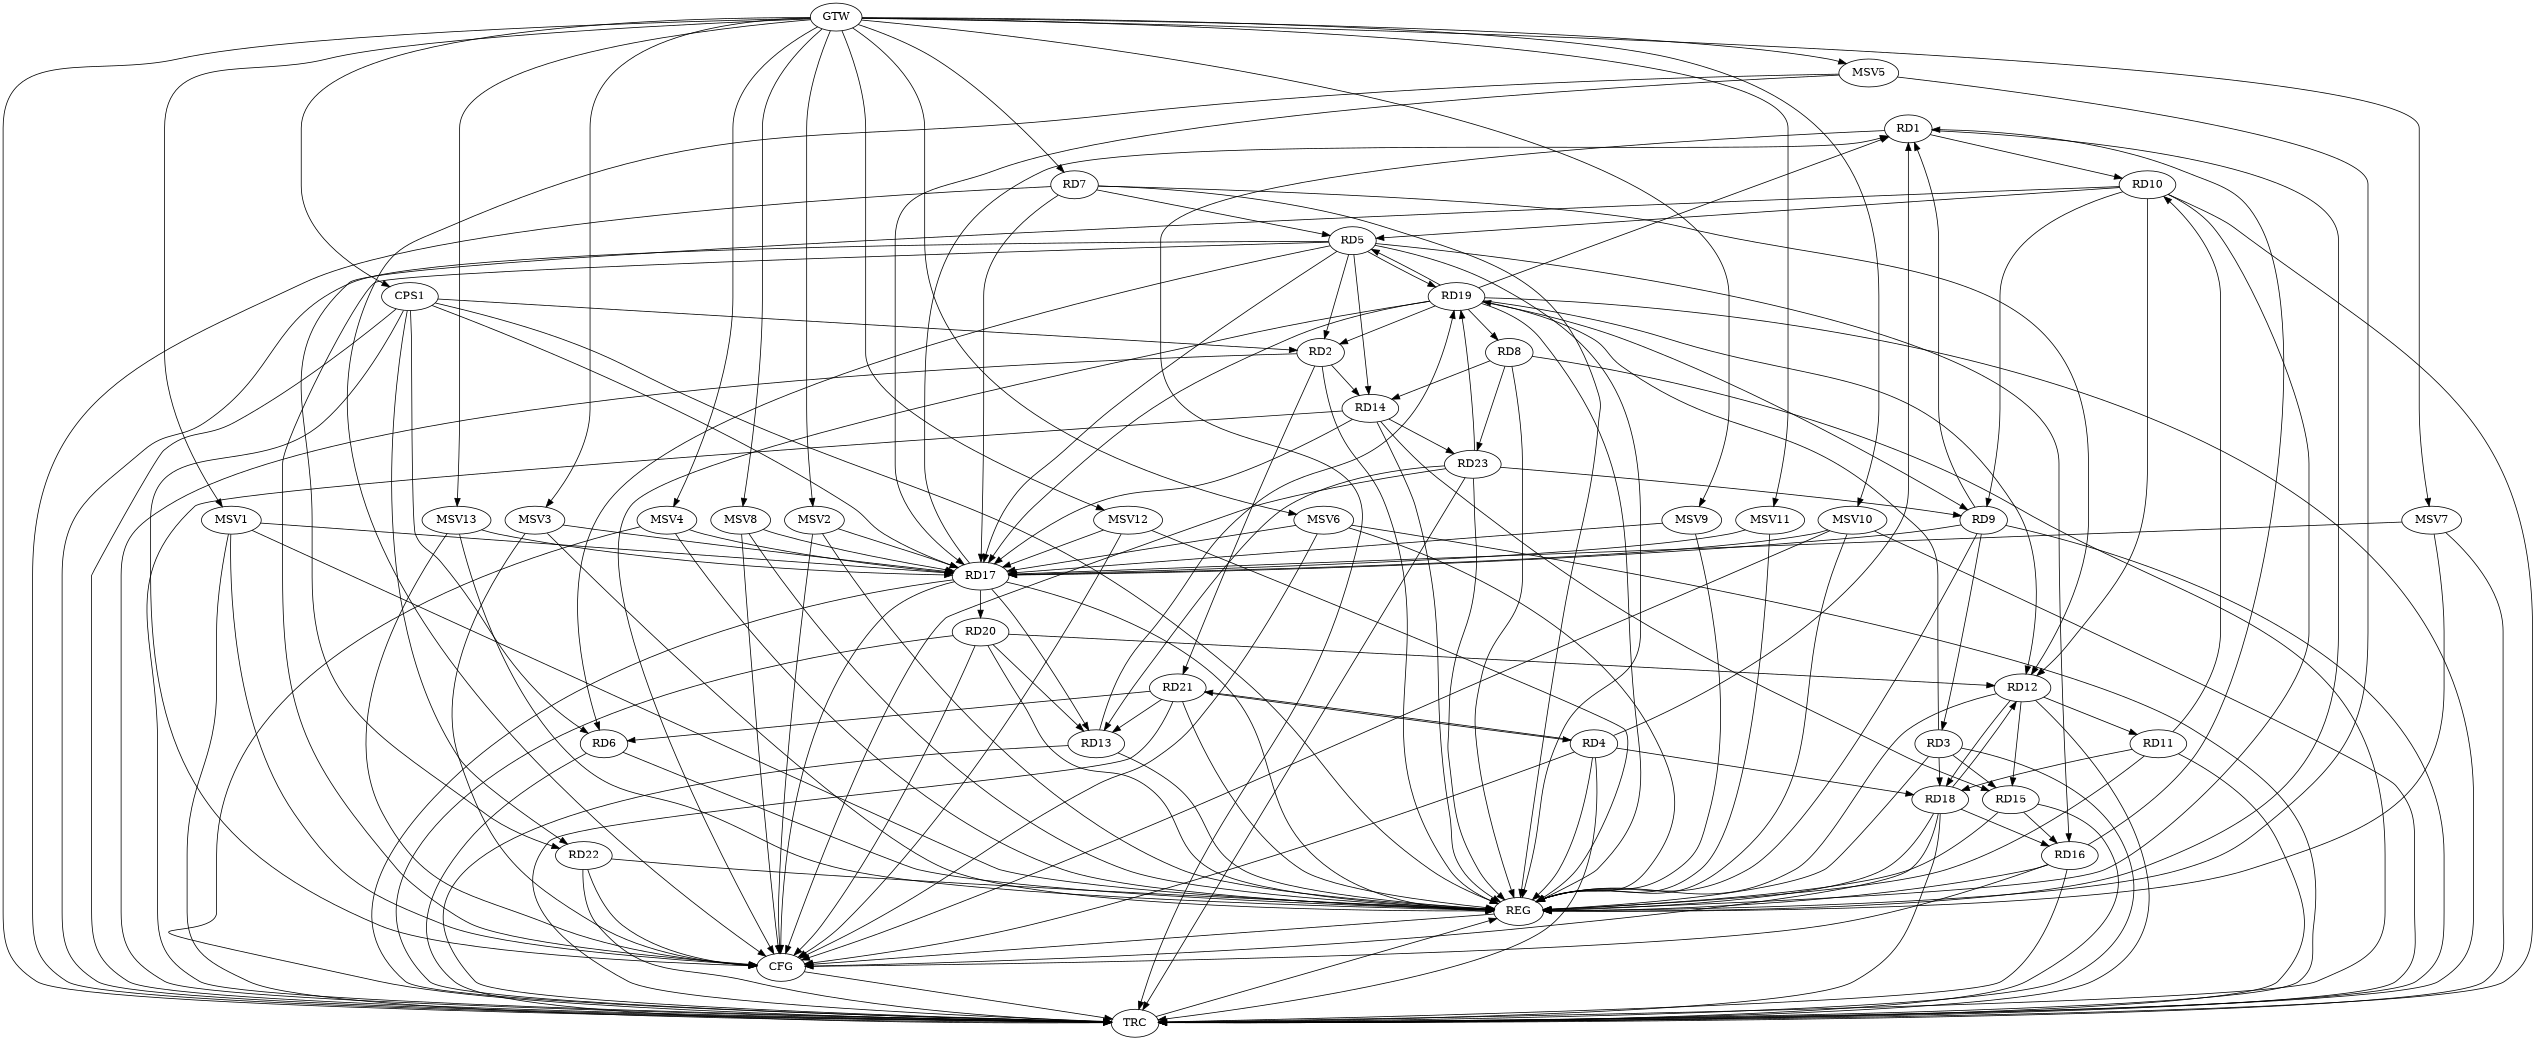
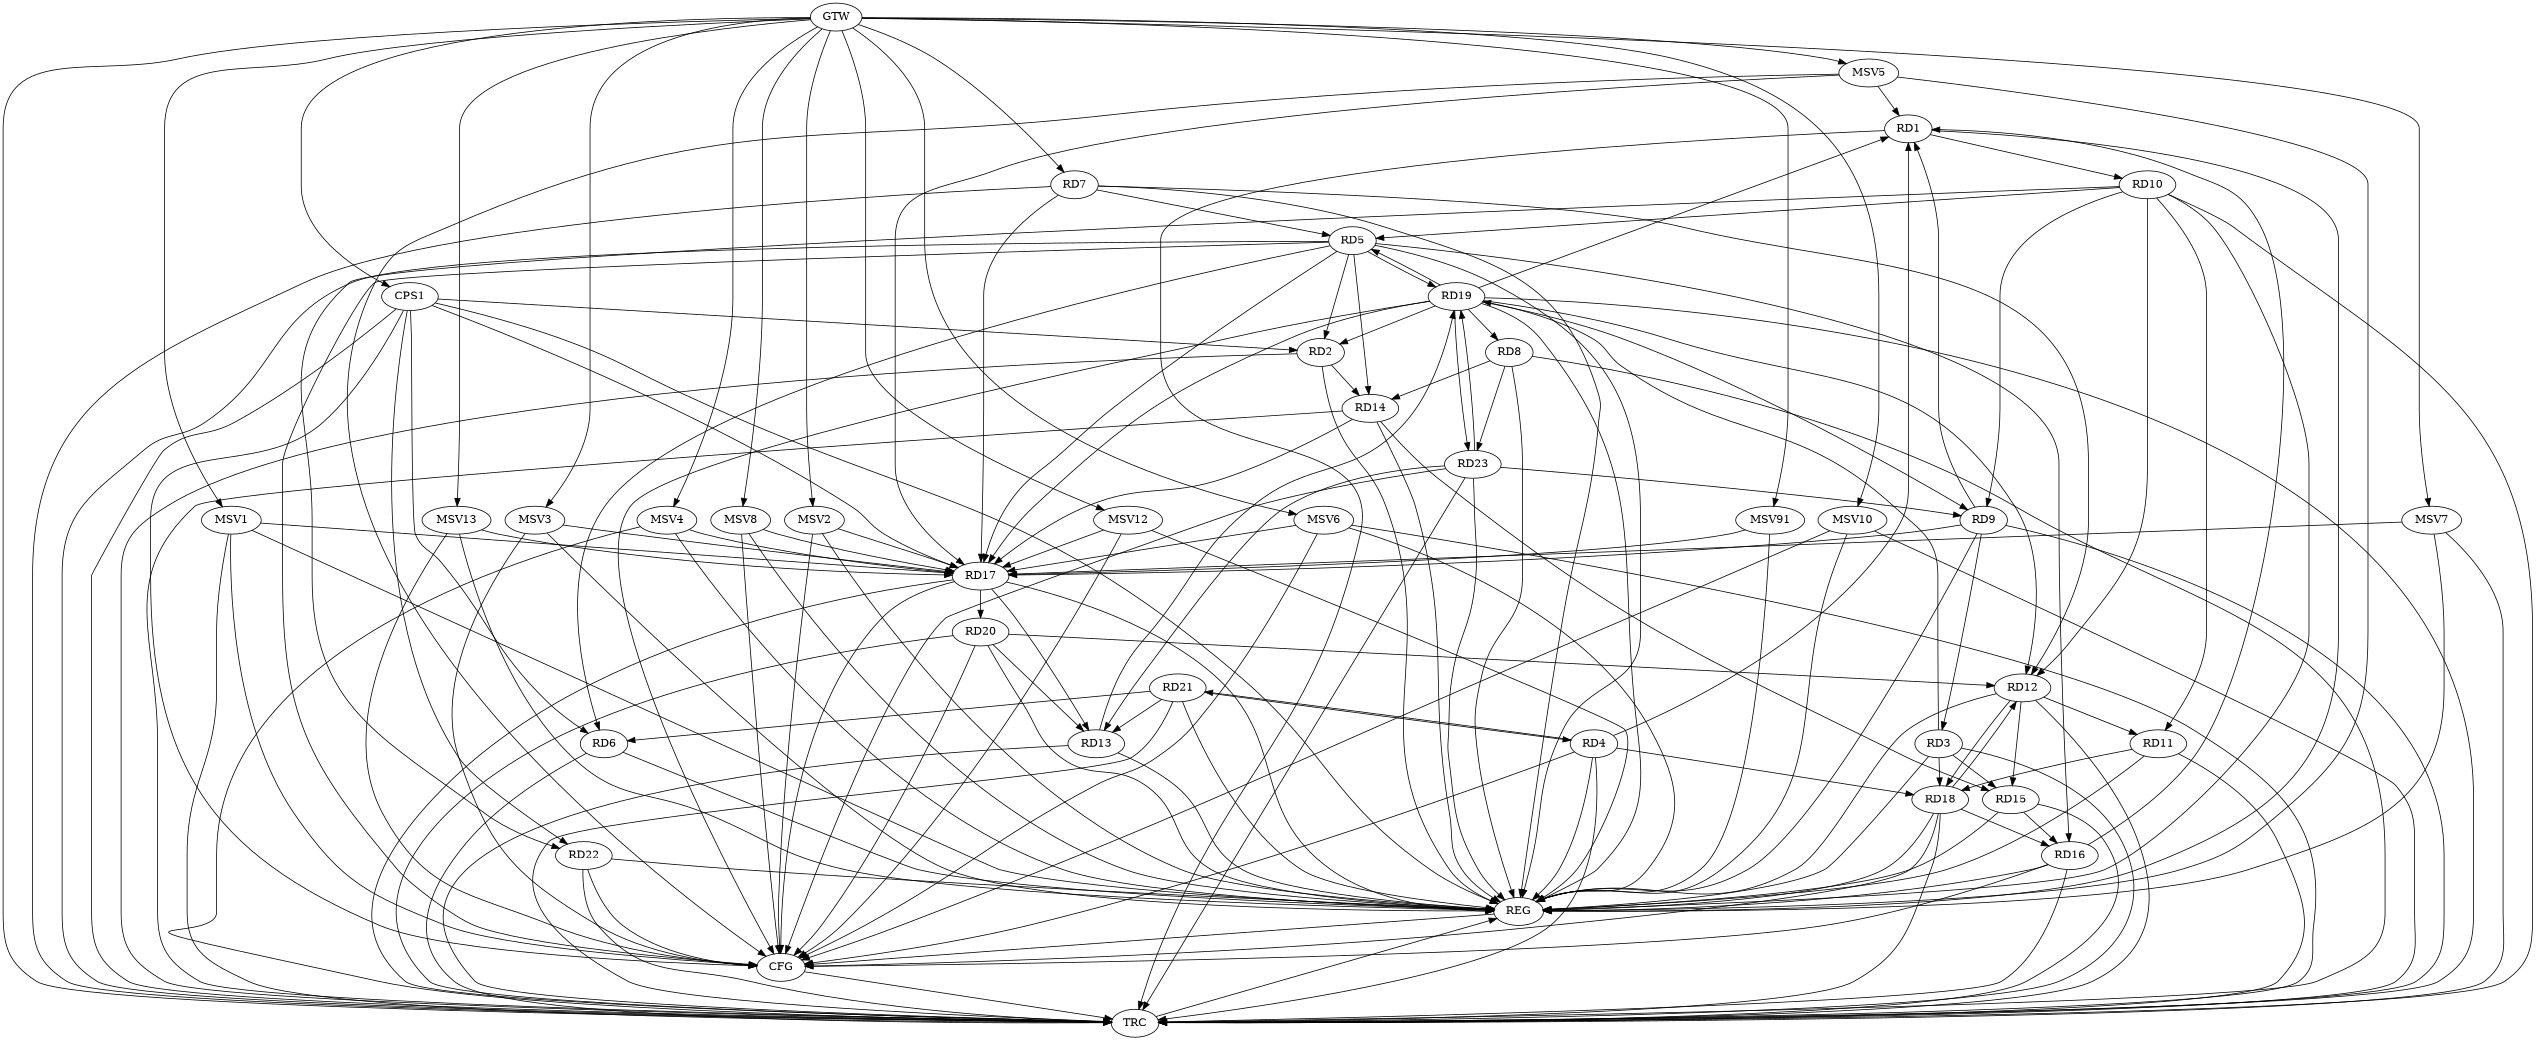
edge "RD17" -> "RD1": now "MSV5" -> "RD1"
edge "RD14" -> "RD23": now "RD19" -> "RD23"
edge "RD11" -> "RD10": reversed
node "MSV9": removed
node "MSV11": label "MSV11" -> "MSV91"
edge "RD2" -> "RD21": removed
edge "MSV10" -> "RD17": removed
